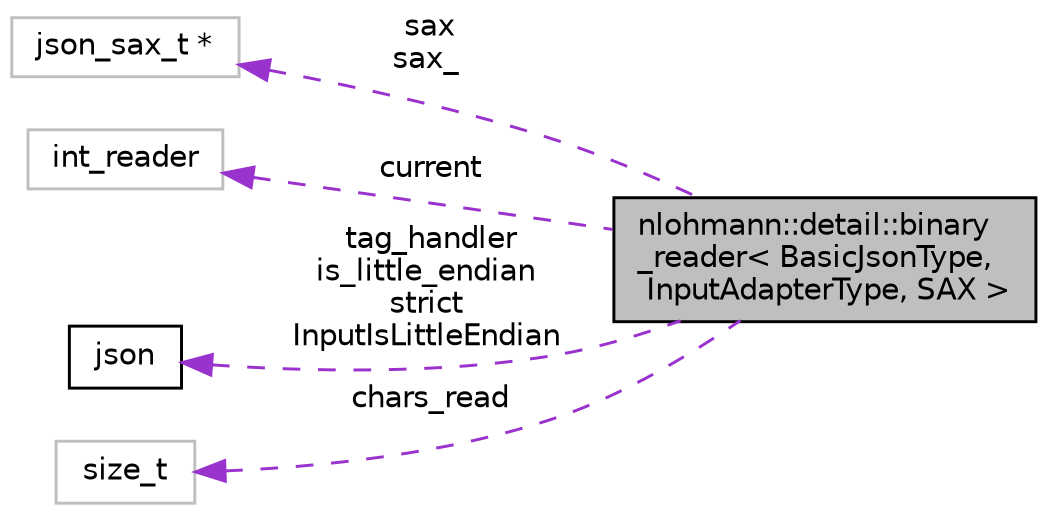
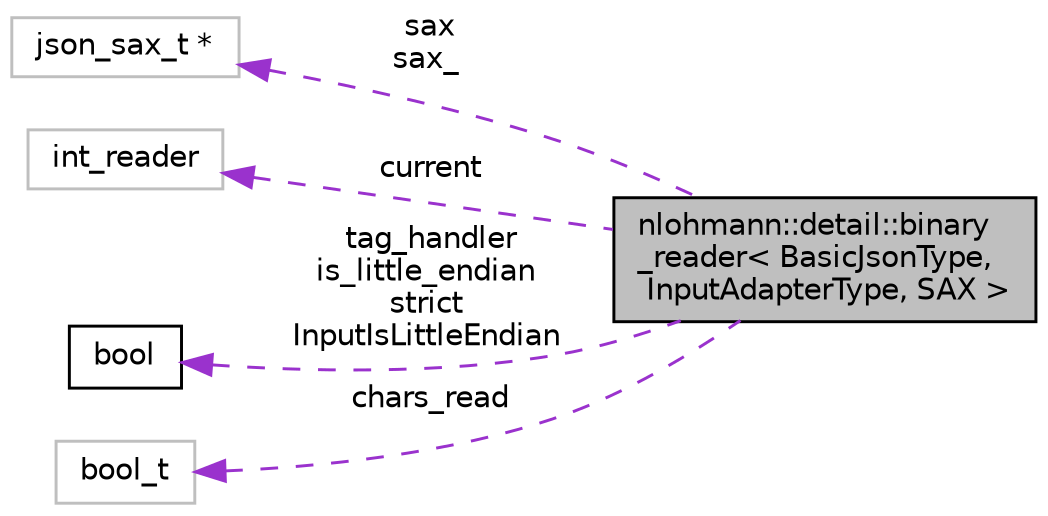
node "json": label "json" -> "bool"
node "size_t": label "size_t" -> "bool_t"
